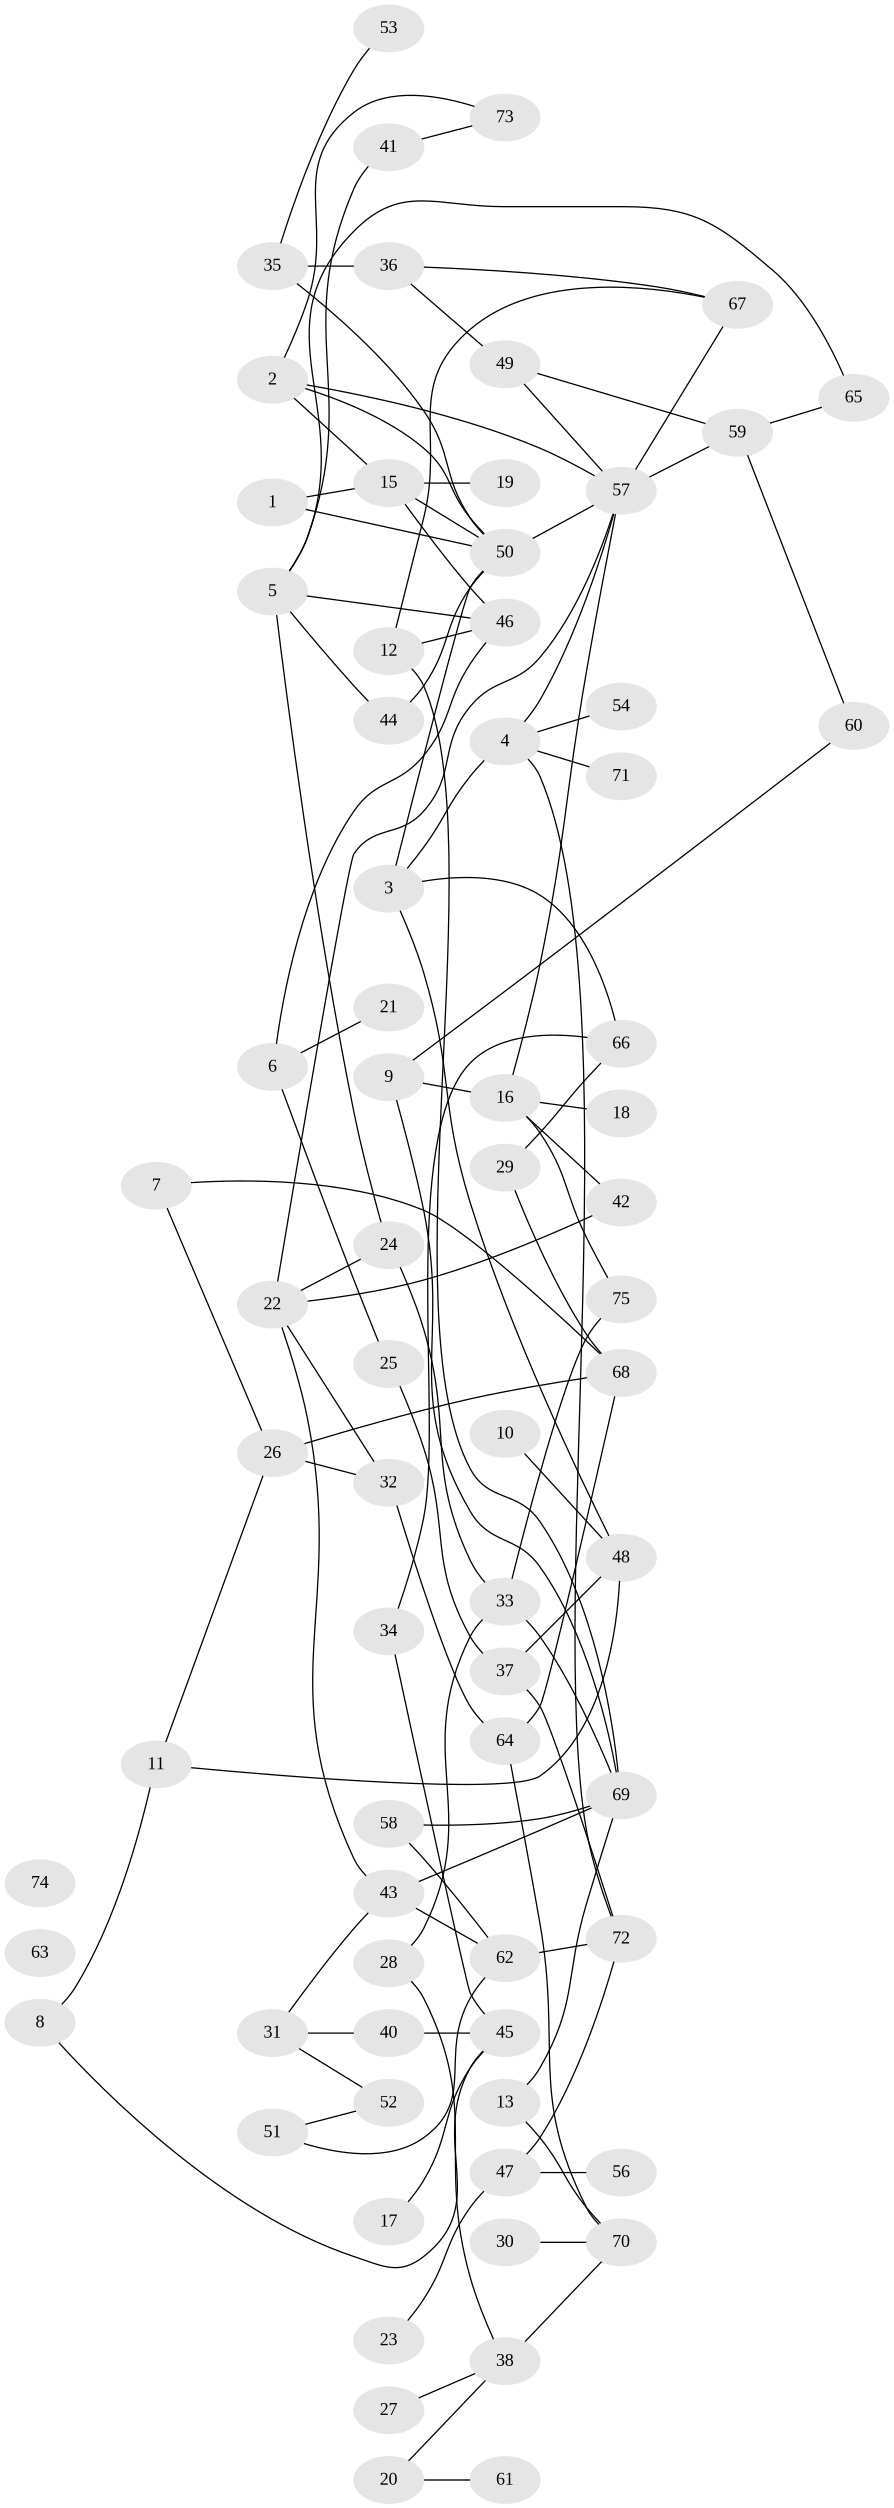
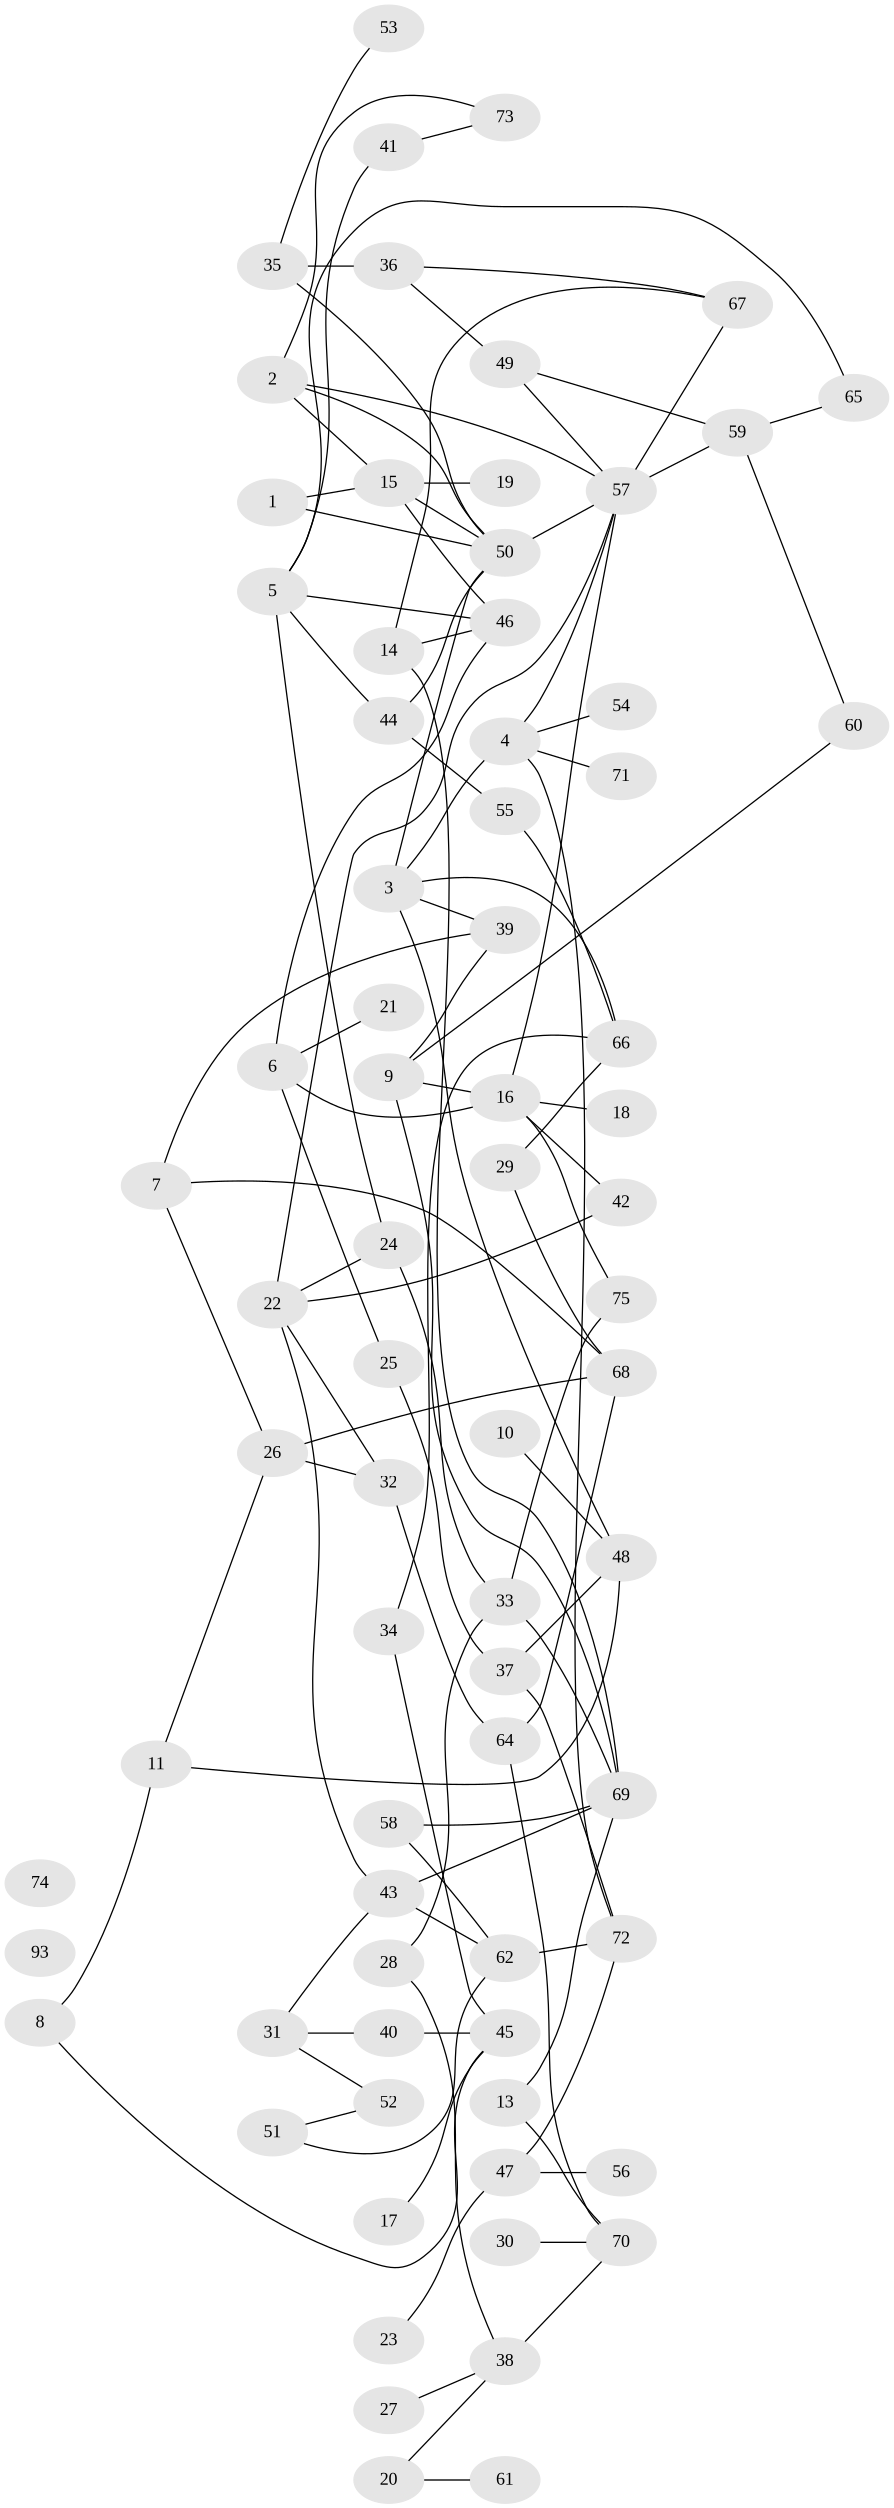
node "12": label "12" -> "14"
node "55": added
node "39": added
edge "6" -- "16": added
node "63": label "63" -> "93"
